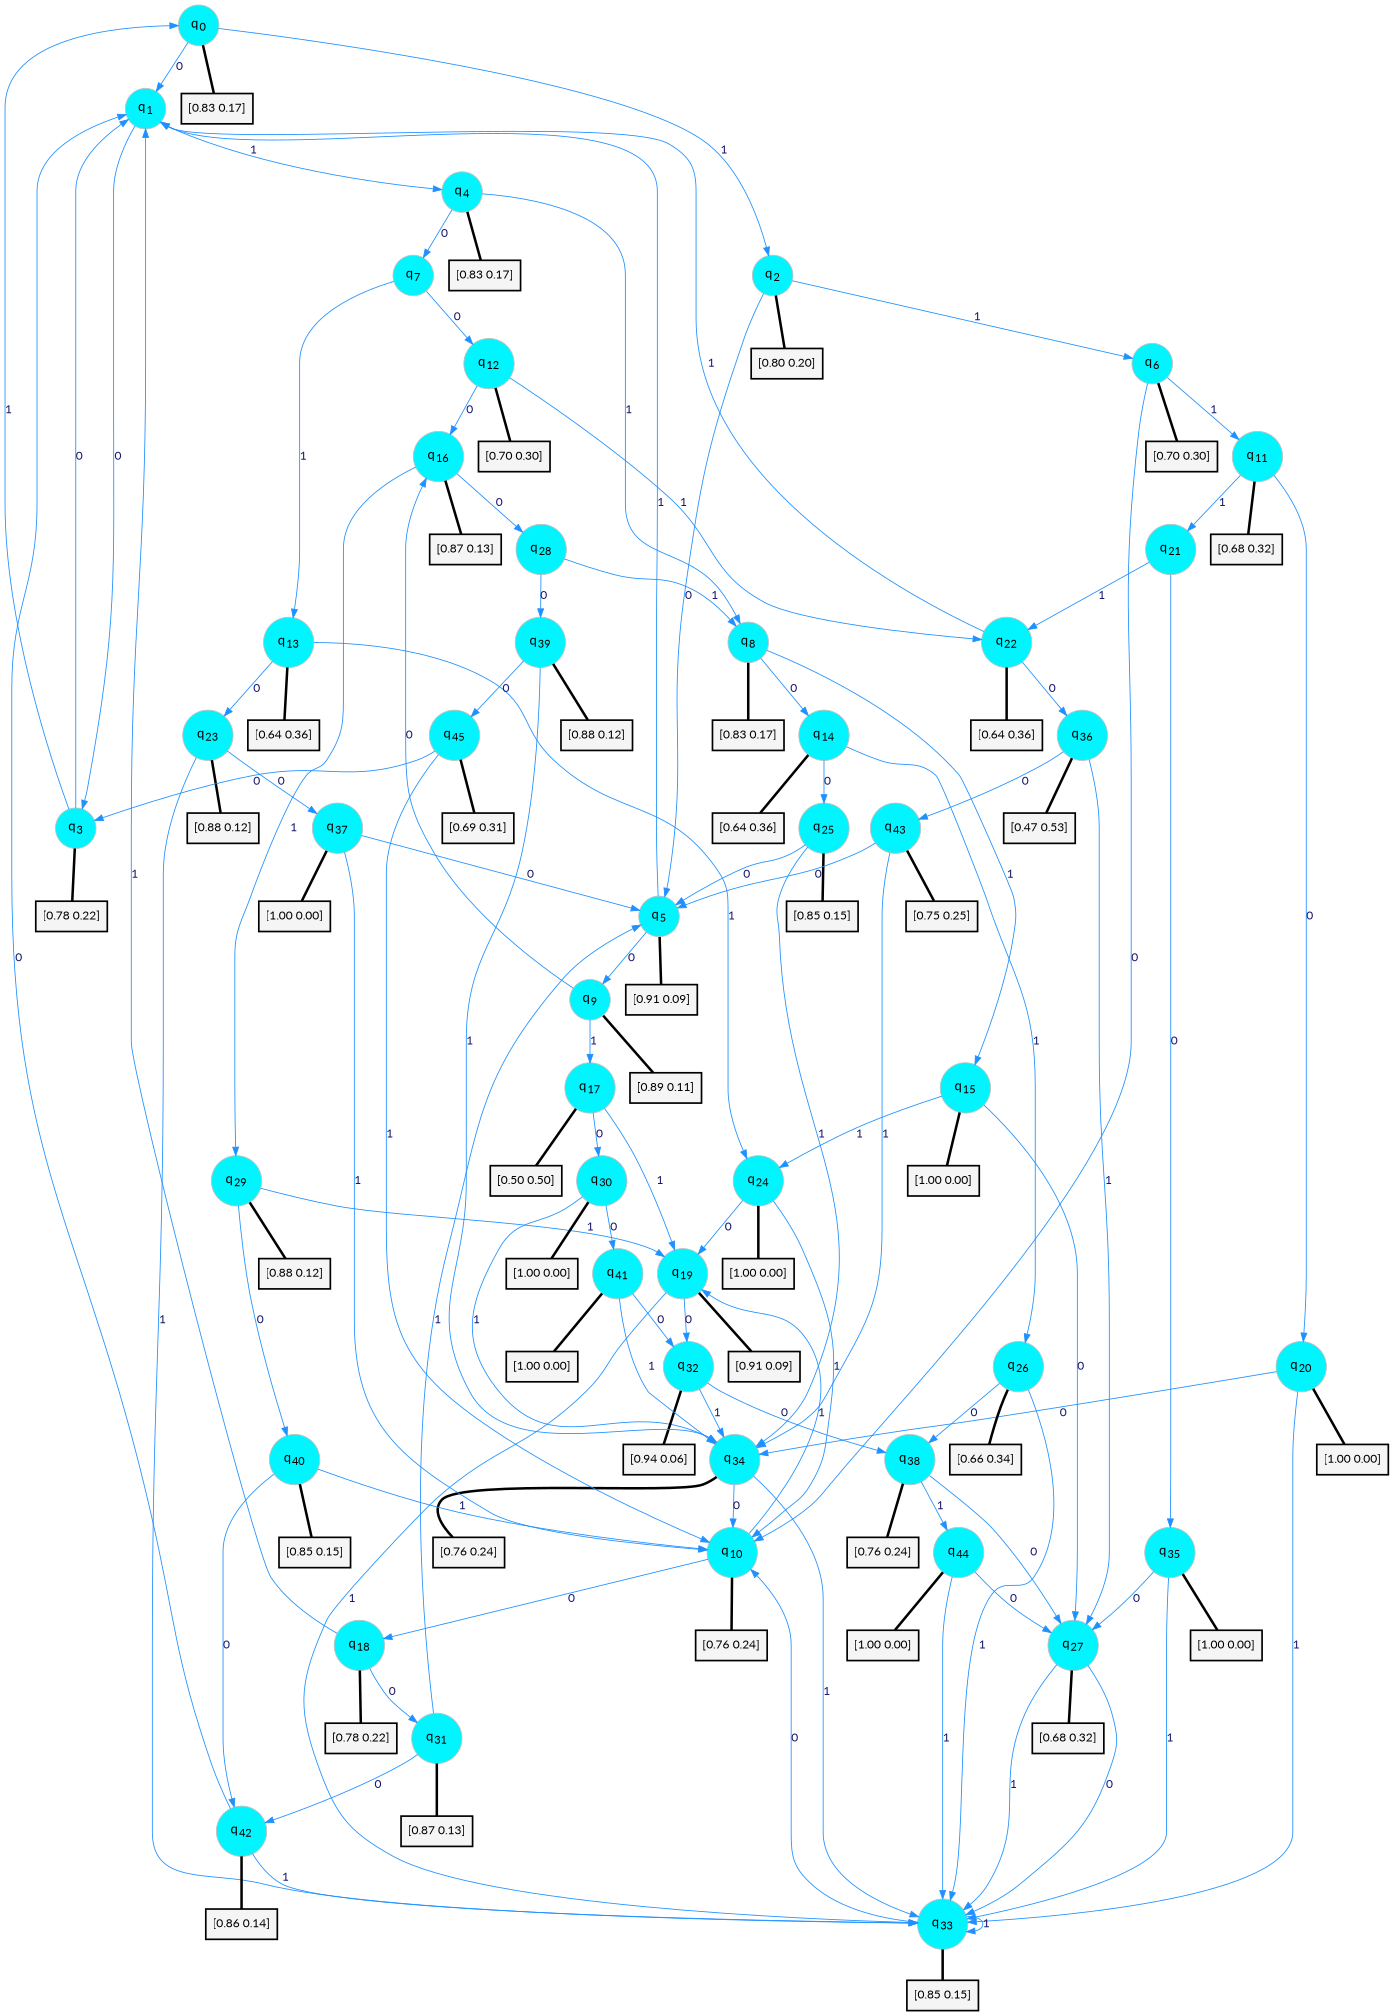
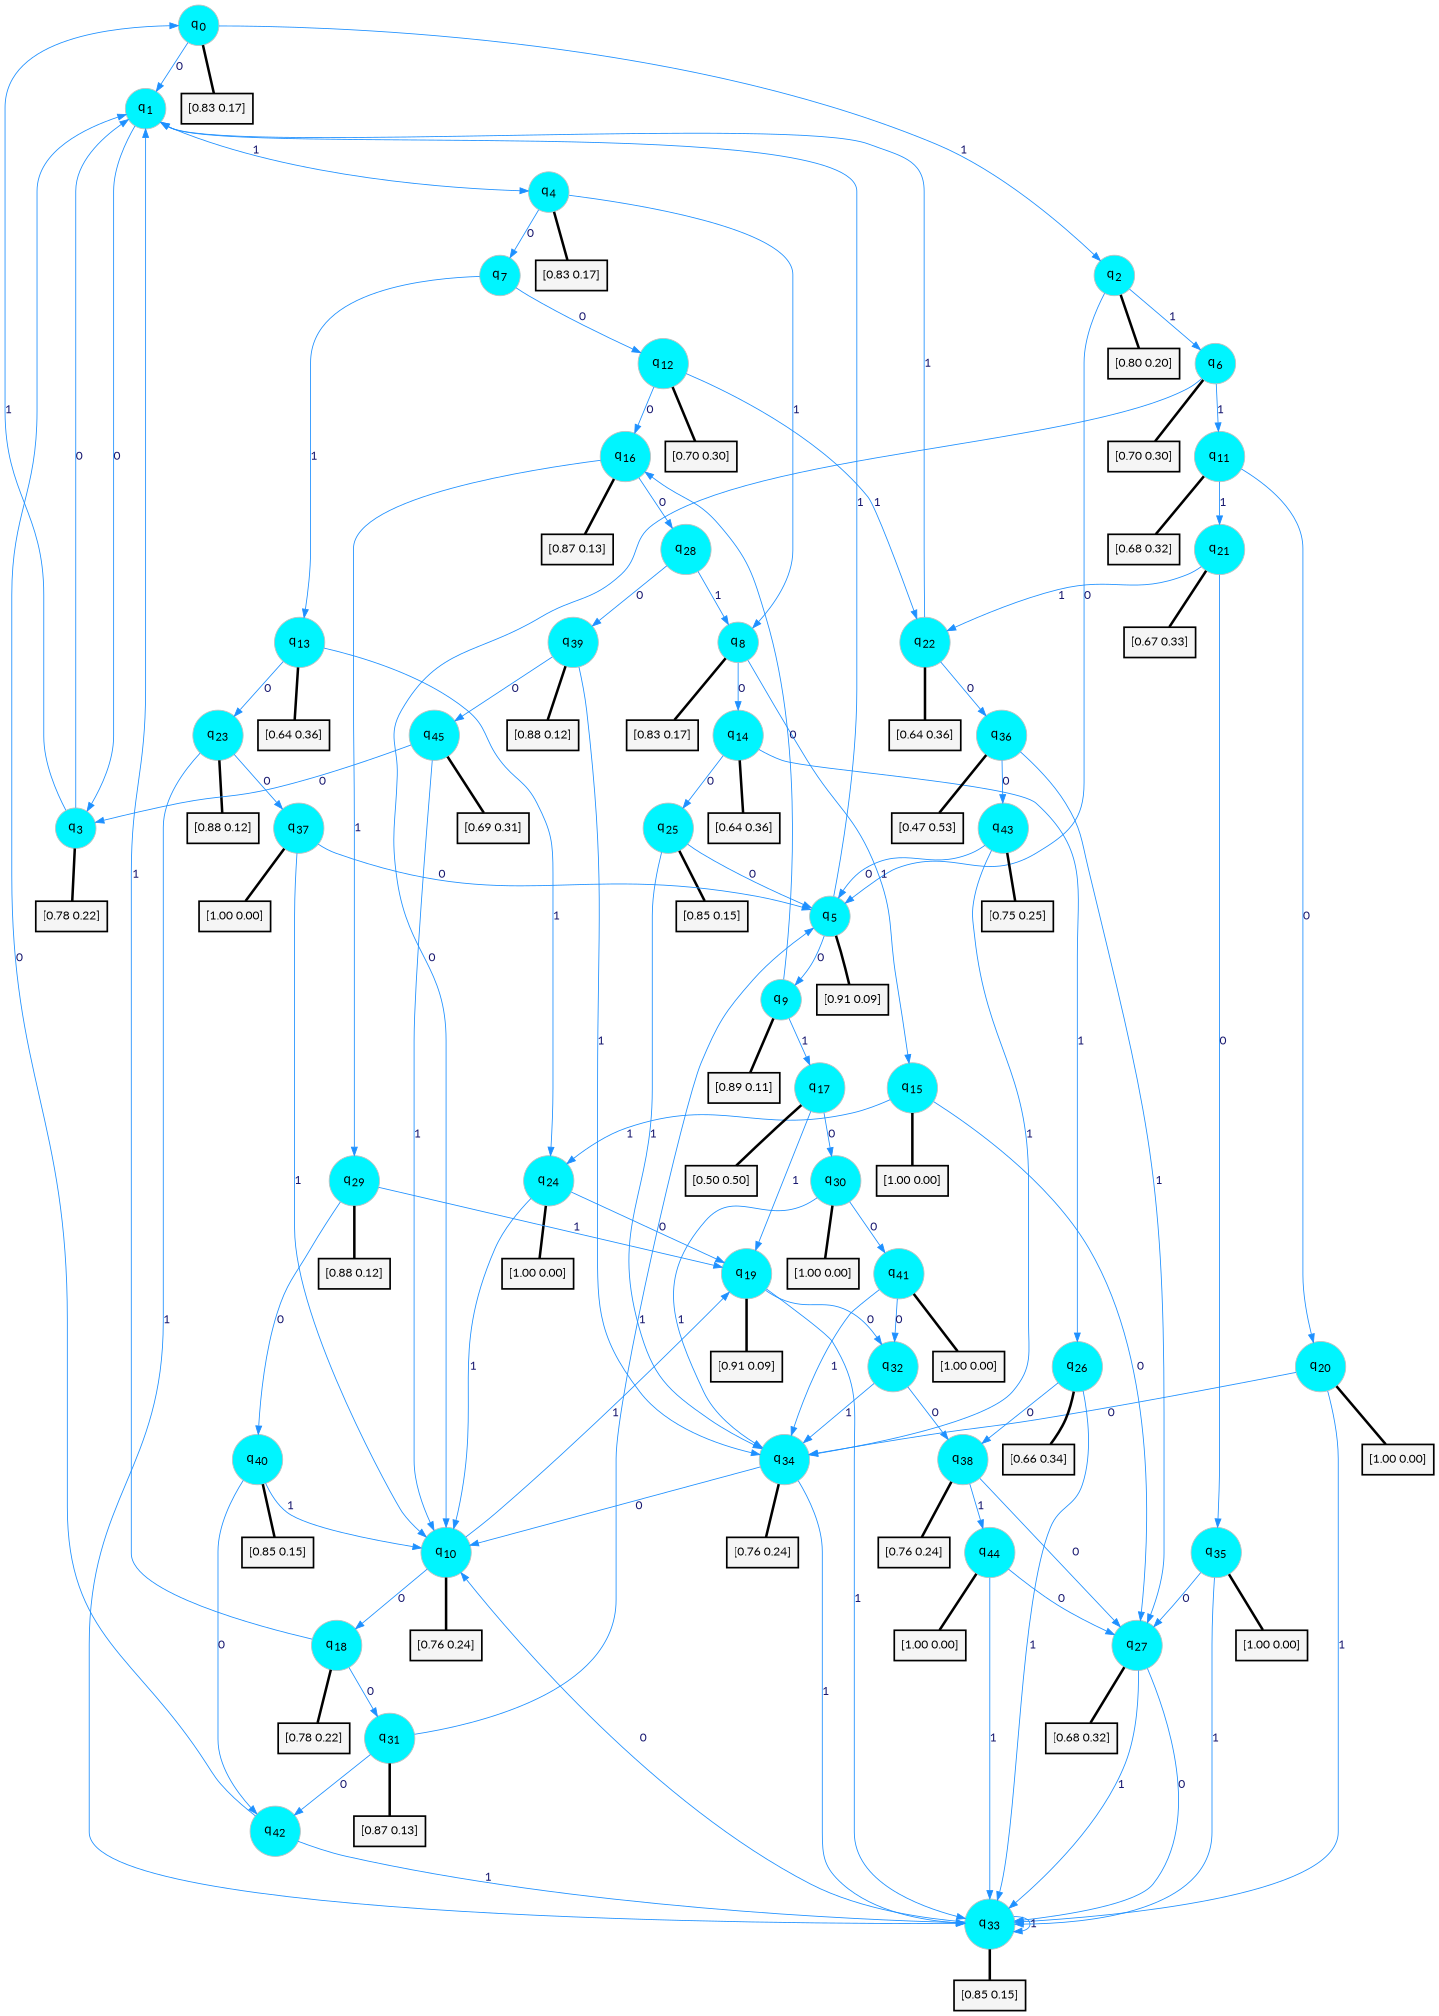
node "[0.67 0.33]": added
node "[0.94 0.06]": removed
node "[0.86 0.14]": removed
